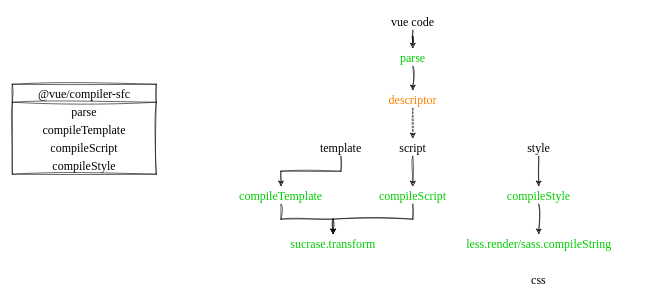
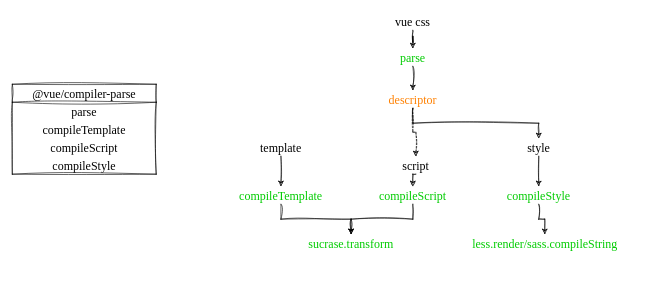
node "vue code": label "vue code" -> "vue css"
node "@vue/compiler-sfc": label "@vue/compiler-sfc" -> "@vue/compiler-parse"
edge "descriptor" -> "style": added
node "template": moved (341, 147) -> (281, 147)
node "script": moved (413, 147) -> (416, 165)
node "sucrase.transform": moved (333, 243) -> (351, 243)
node "less.render/sass.compileString": moved (539, 243) -> (545, 243)
node "css": removed
